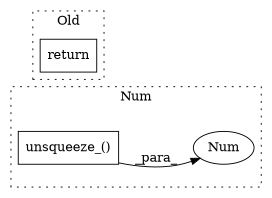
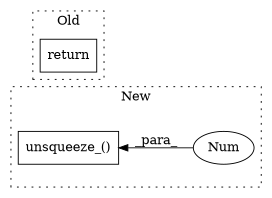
cluster "Num": label "Num" -> "New"
edge "unsqueeze_()" -> "Num": reversed
